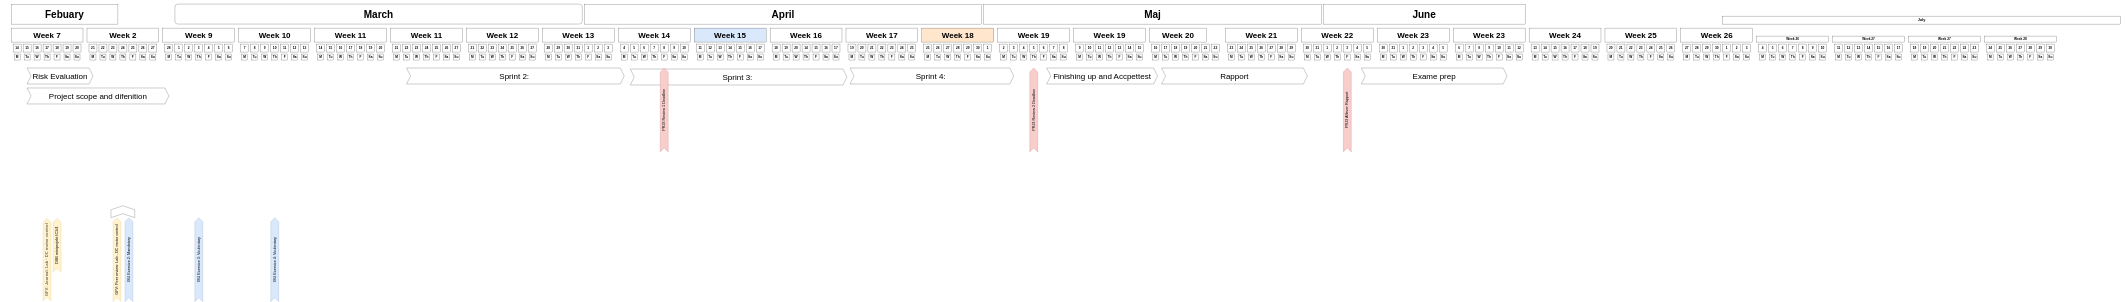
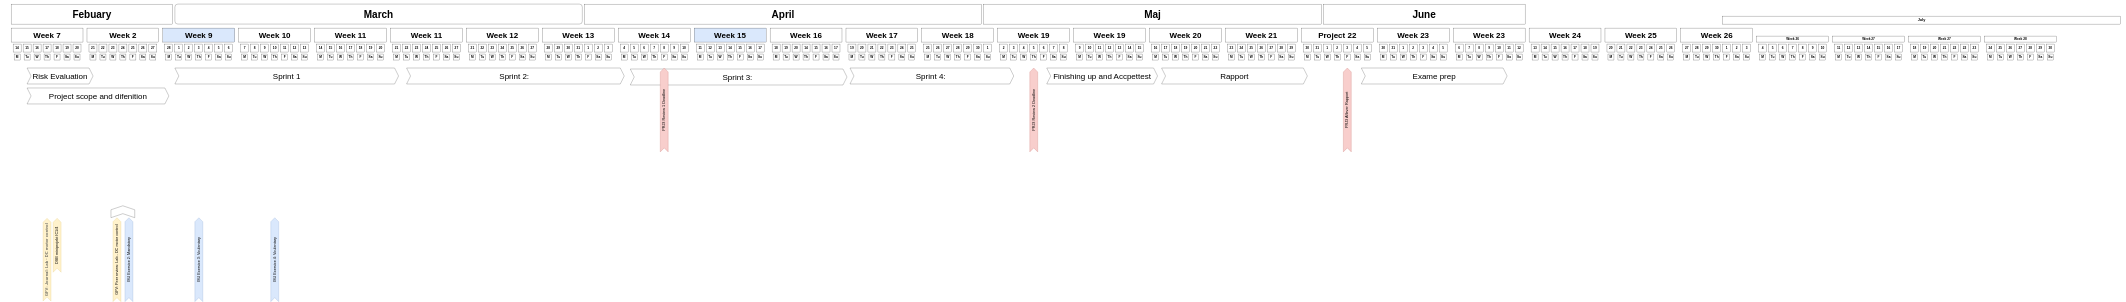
node "Febuary": size 107x20 -> 162x20
node "Week 9": fillcolor #ffffff -> #dae8fc
node "Week 18": fillcolor #ffe6cc -> #ffffff
node "Week 20": size 57x14 -> 72x14
node "Week 22": label "Week 22" -> "Project 22"
node "Sprint 1": added
